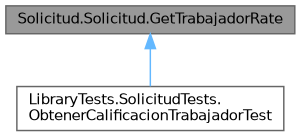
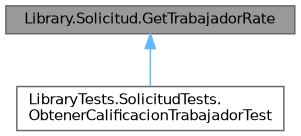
node "Solicitud.Solicitud.GetTrabajadorRate": label "Solicitud.Solicitud.GetTrabajadorRate" -> "Library.Solicitud.GetTrabajadorRate"
